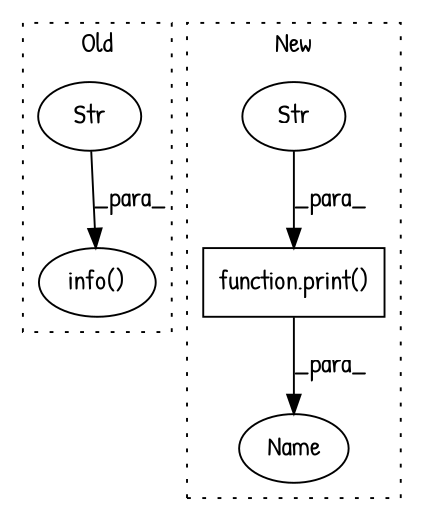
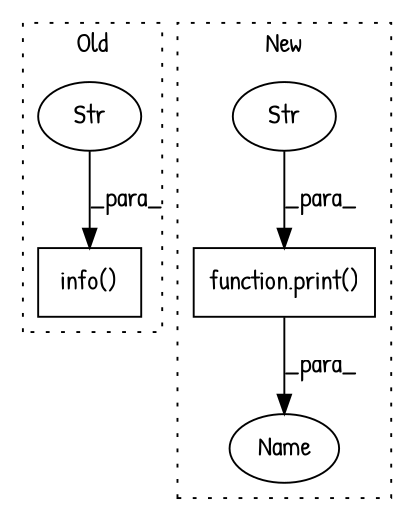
node "info()": shape ellipse -> box
